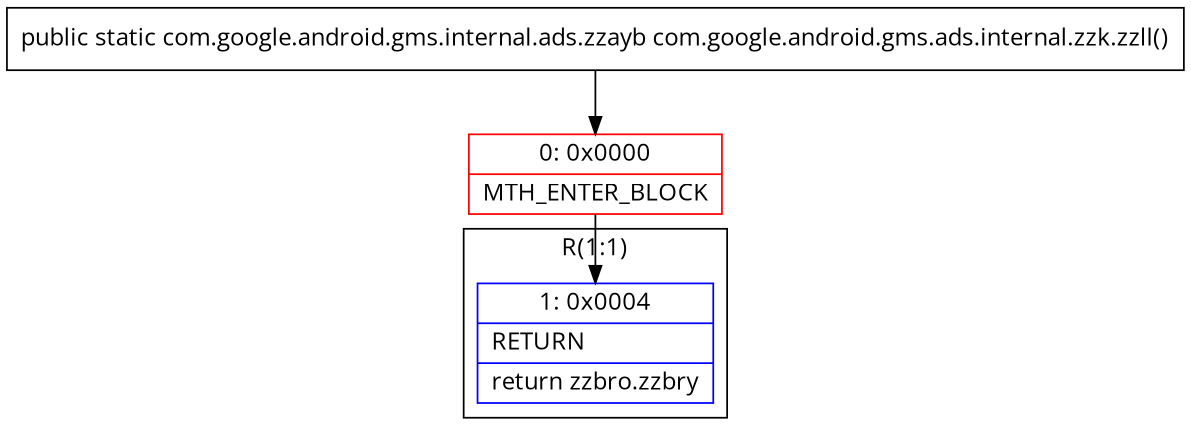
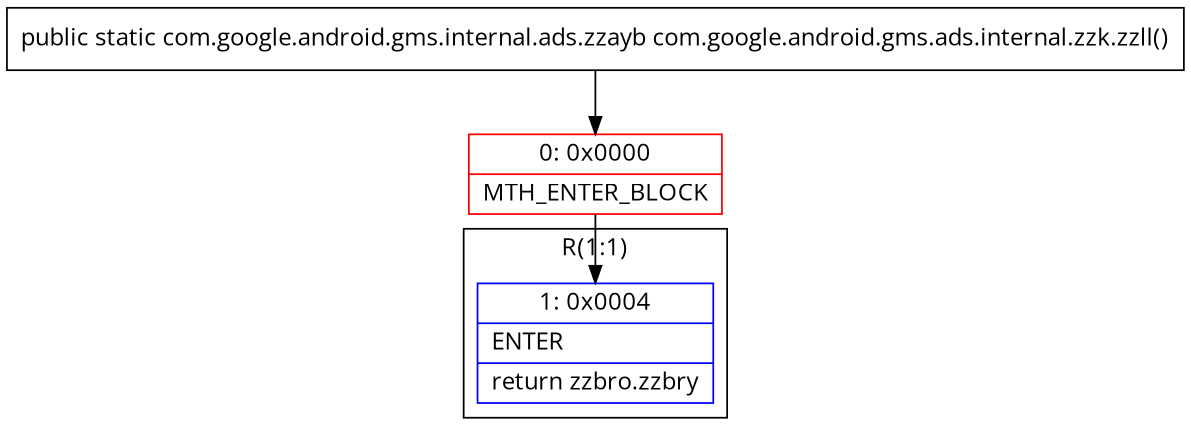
node "1: 0x0004": text "RETURN" -> "ENTER"
